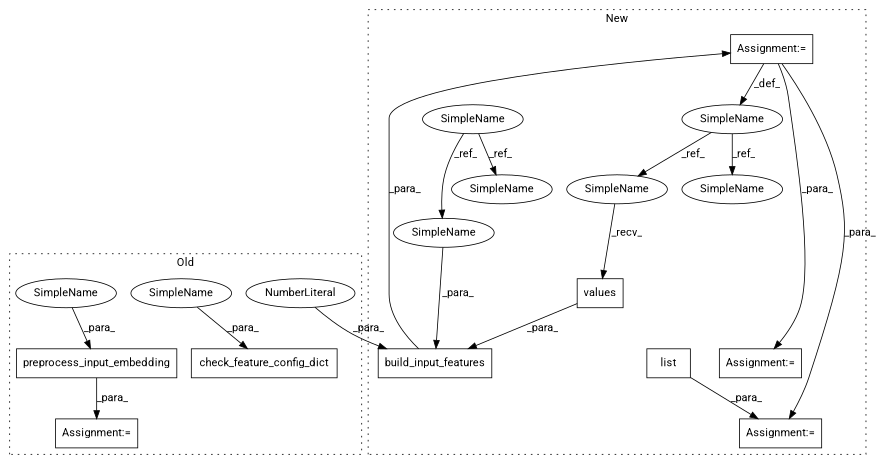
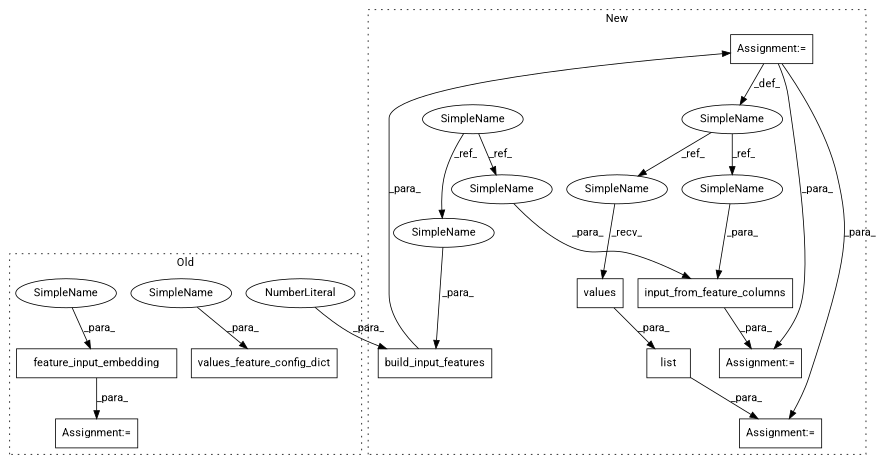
node "input_from_feature_columns": added
edge "values" -> "build_input_features": now "values" -> "list"
node "preprocess_input_embedding": label "preprocess_input_embedding" -> "feature_input_embedding"
node "check_feature_config_dict": label "check_feature_config_dict" -> "values_feature_config_dict"
